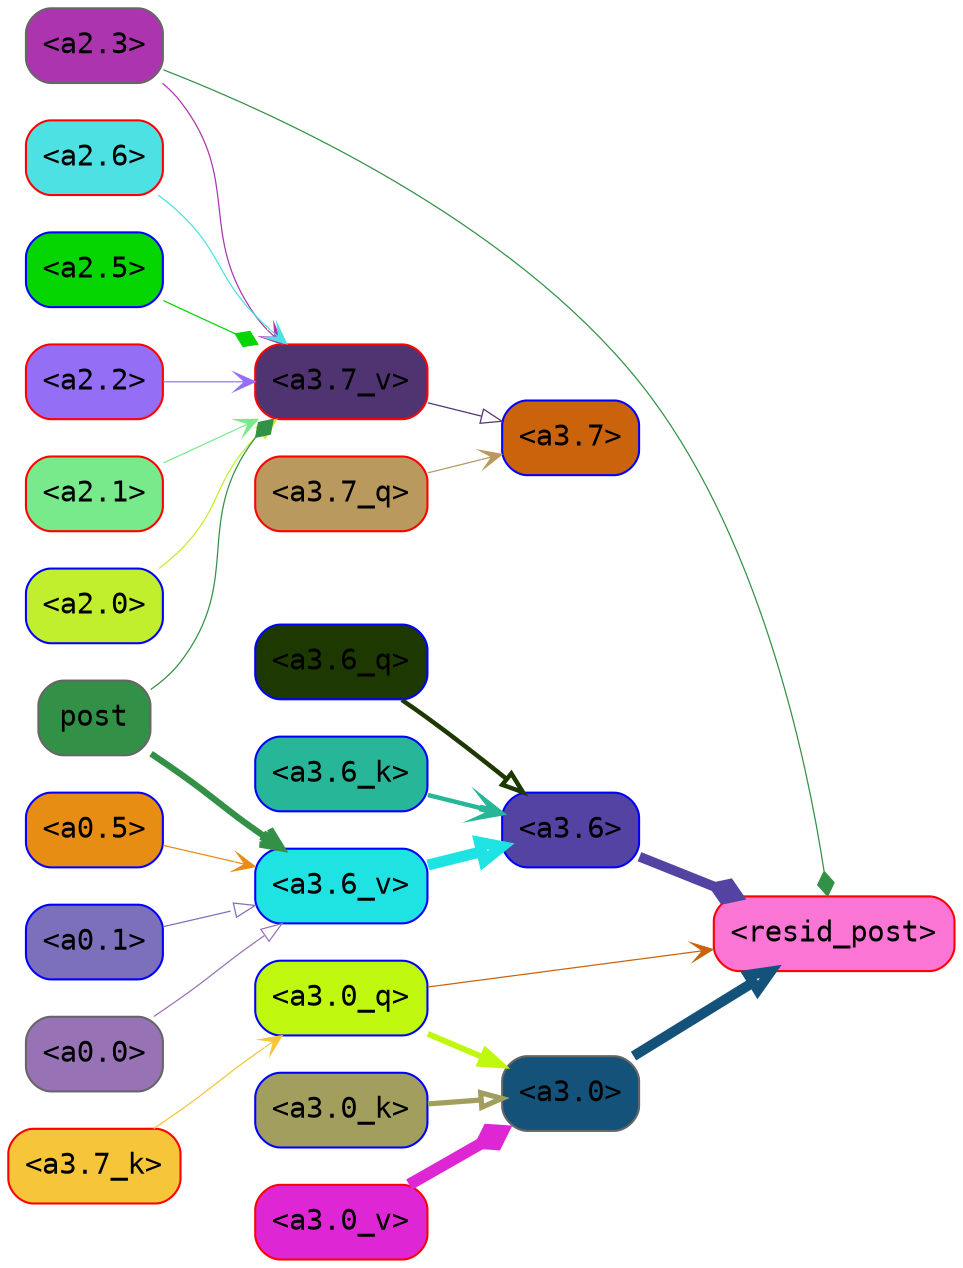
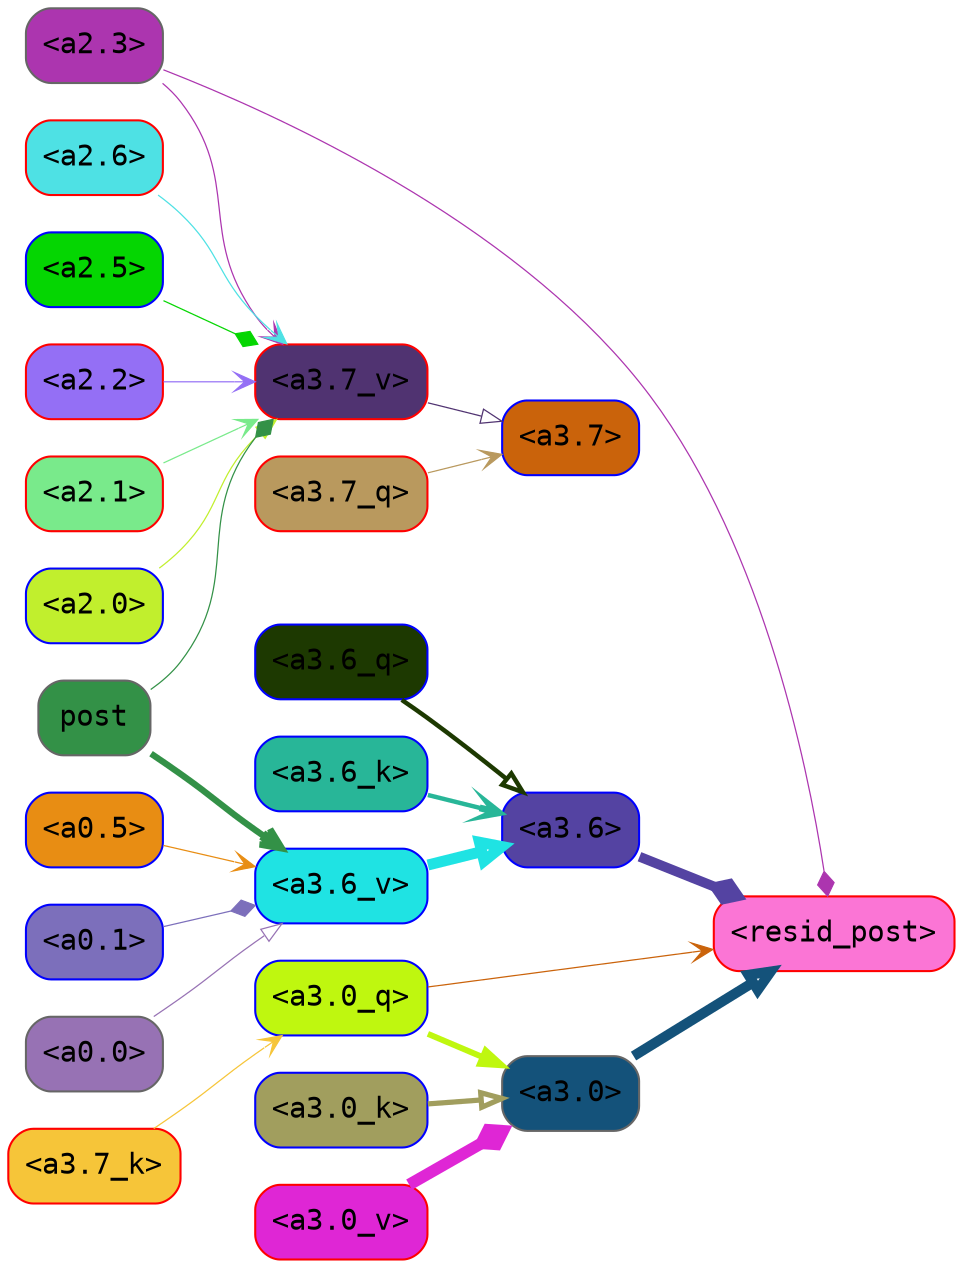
edge "<a2.3>" -> "<resid_post>": color #339147 -> #ac35af
edge "<a0.1>" -> "<a3.6_v>": arrowhead onormal -> diamond
